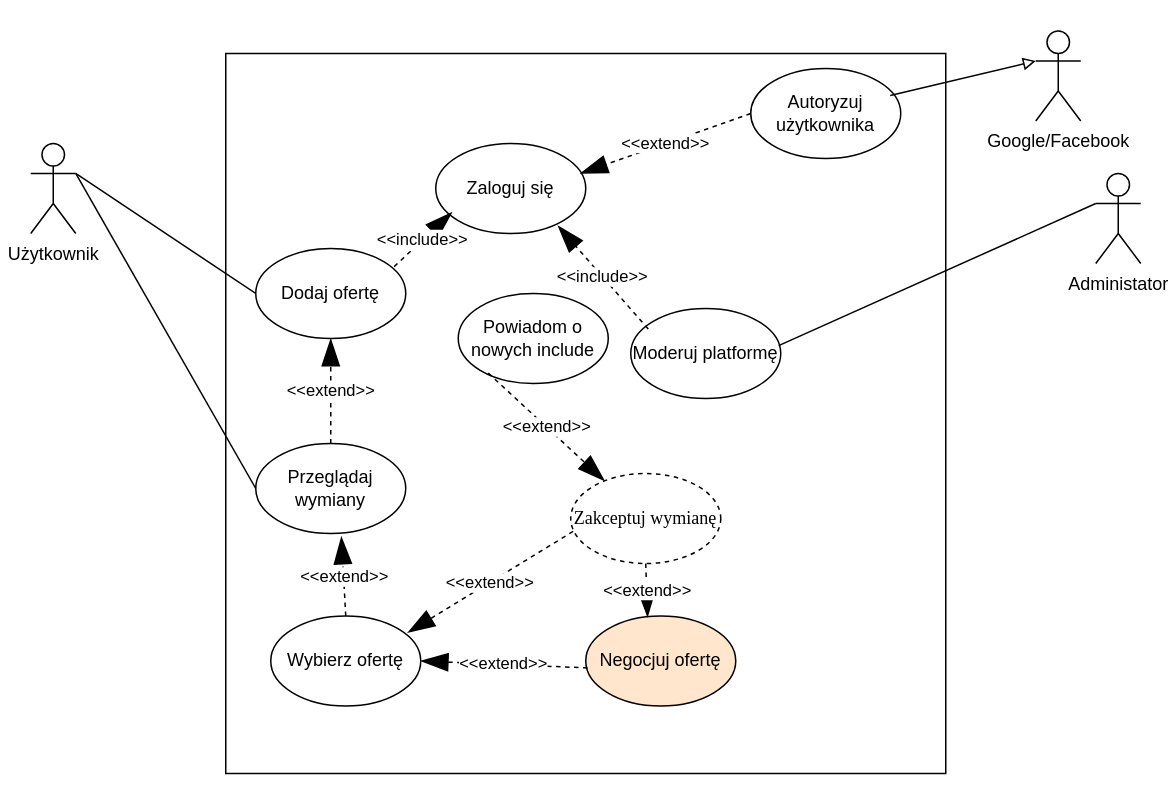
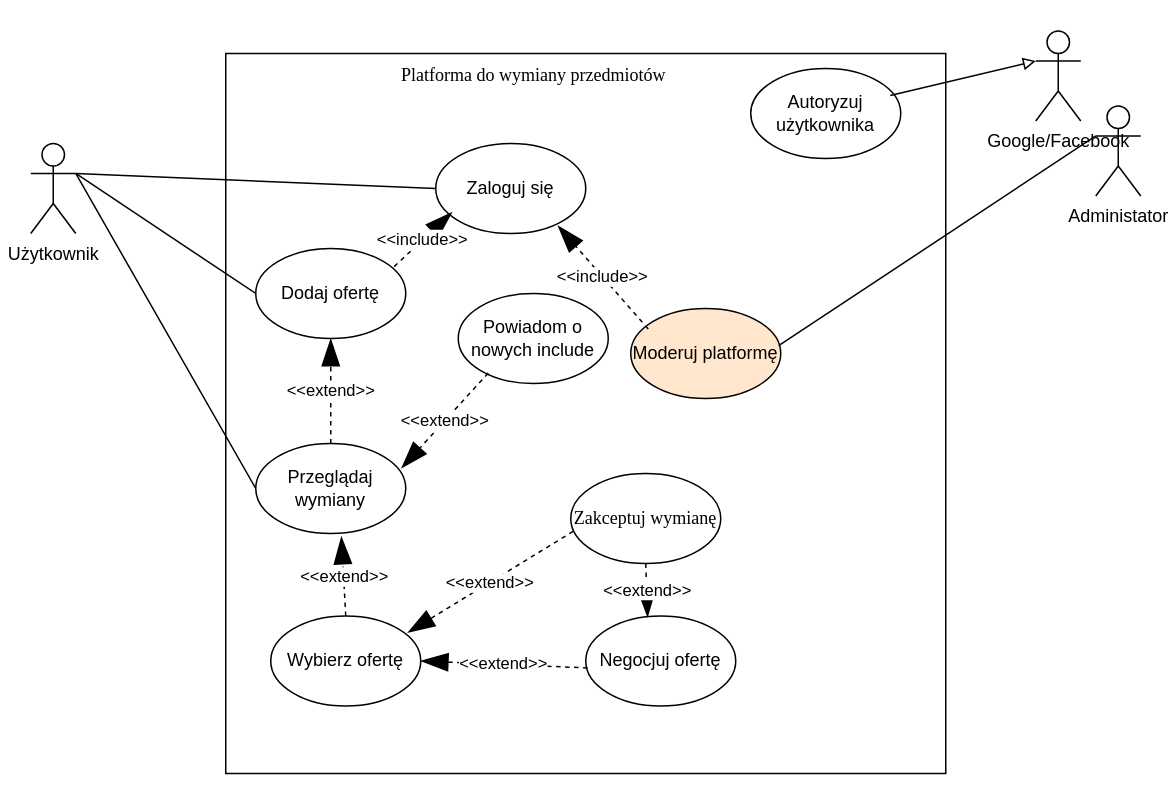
node "Platforma do wymiany przedmiotów": added
edge "Autoryzuj użytkownika" -> "Zaloguj się": removed, label "<<extend>>"
edge "Użytkownik" -- "Zaloguj się": added
node "Administator": moved (1118, 218) -> (1118, 151)
node "Moderuj platformę": fillcolor #ffffff -> #ffe6cc
edge "Powiadom o nowych include" -> "Zakceptuj wymianę": now "Powiadom o nowych include" -> "Przeglądaj wymiany"
node "Zakceptuj wymianę": style dashed -> solid
node "Negocjuj ofertę": fillcolor #ffe6cc -> #ffffff
